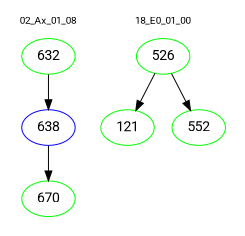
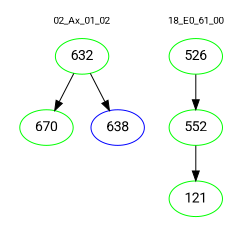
cluster "02_Ax_01_08": label "02_Ax_01_08" -> "02_Ax_01_02"
cluster "18_E0_01_00": label "18_E0_01_00" -> "18_E0_61_00"
edge "526" -> "121": now "552" -> "121"
edge "638" -> "670": now "632" -> "670"
